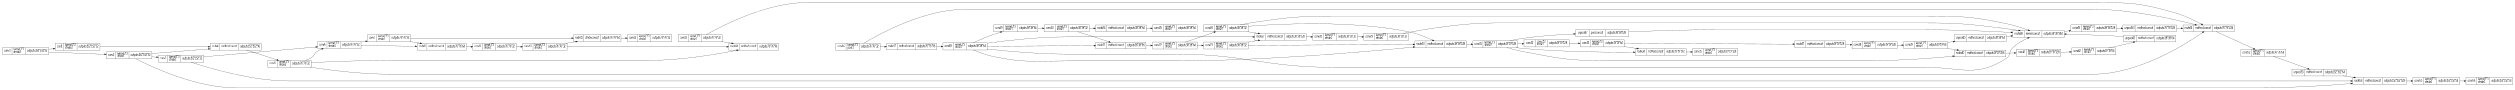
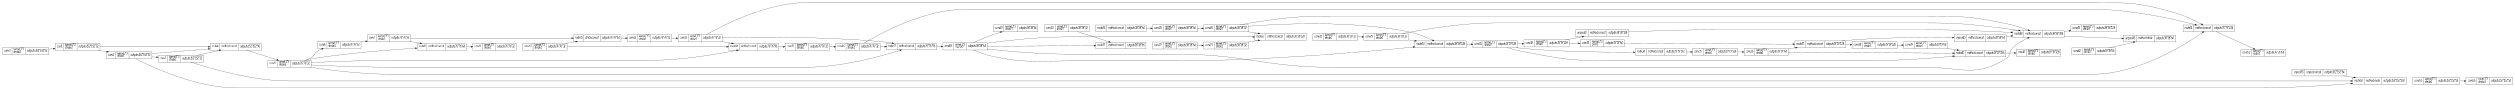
edge "conv19" -> "conv20": removed
edge "conv20" -> "route24": removed
node "unpool50": removed
node "unpool47": text "pool:concat" -> "mothod:concat"
node "route48": text "kernel:concat" -> "mothod:concat"
edge "unpool43" -> "route48": reversed
edge "conv31" -> "unpool47": now "conv32" -> "unpool47"
edge "route27" -> "conv28": removed
edge "conv12" -> "conv13": added
edge "conv13" -> "route17": added
edge "conv22" -> "conv26": now "conv25" -> "conv26"
node "unpool43": text "mothod:concat" -> "mothod:stride"
node "conv32": text "conv:3*3" -> "kernel:3*3"
edge "conv39" -> "unpool45": now "route37" -> "unpool45"
edge "conv23" -> "route30": now "conv29" -> "route30"
node "conv33": text "stride:1" -> "pool:1"
edge "conv6" -> "route8": now "conv5" -> "route8"
edge "route21" -> "conv22": removed
edge "conv9" -> "conv10": removed
node "conv15": added
node "conv16": text "pool:1" -> "stride:1"
node "conv18": text "stride:2" -> "concat:2"
edge "conv33" -> "route34": removed
edge "conv3" -> "conv6": now "conv3" -> "route4"
node "conv36": added
edge "conv41" -> "conv42": removed
edge "conv0" -> "conv2": now "pool1" -> "conv2"
node "conv52": text "stride:1" -> "route:1"
edge "conv52" -> "unpool53": removed
edge "conv5" -> "route17": added
node "unpool53": text "mothod:concat" -> "unpool:concat"
node "conv56": text "kernel:3*3" -> "route:3*3"
node "route54": text "mothod:concat" -> "mothod:route"
edge "route54" -> "conv55": removed
